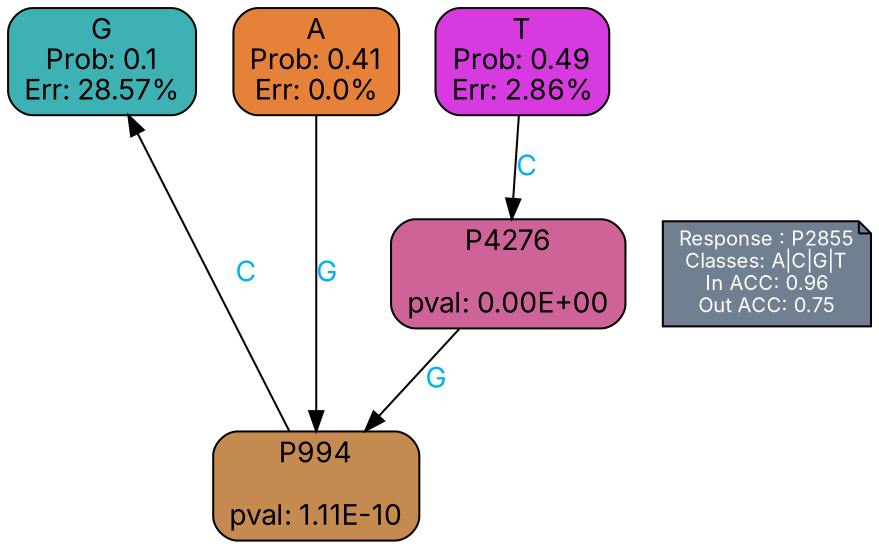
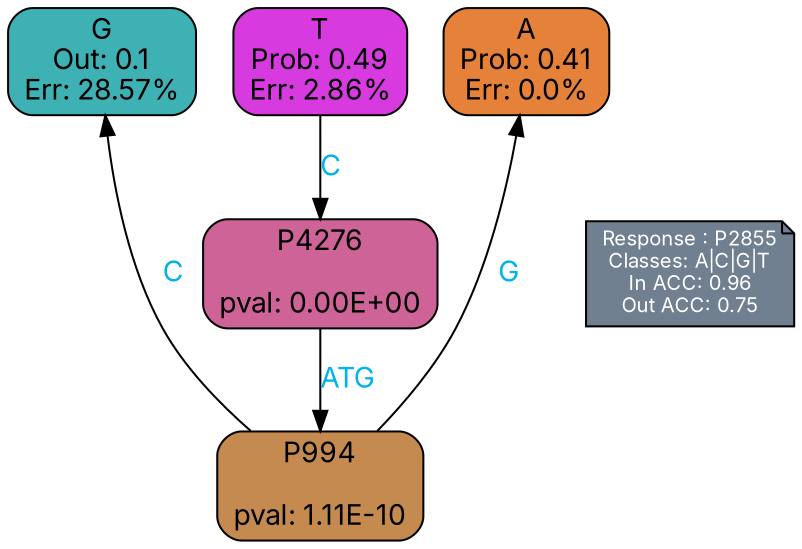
node "G Prob: 0.1 Err: 28.57%": label "G Prob: 0.1 Err: 28.57%" -> "G Out: 0.1 Err: 28.57%"
edge "A Prob: 0.41 Err: 0.0%" -> "P994 pval: 1.11E-10": reversed
edge "P4276 pval: 0.00E+00" -> "P994 pval: 1.11E-10": label "G" -> "ATG"
